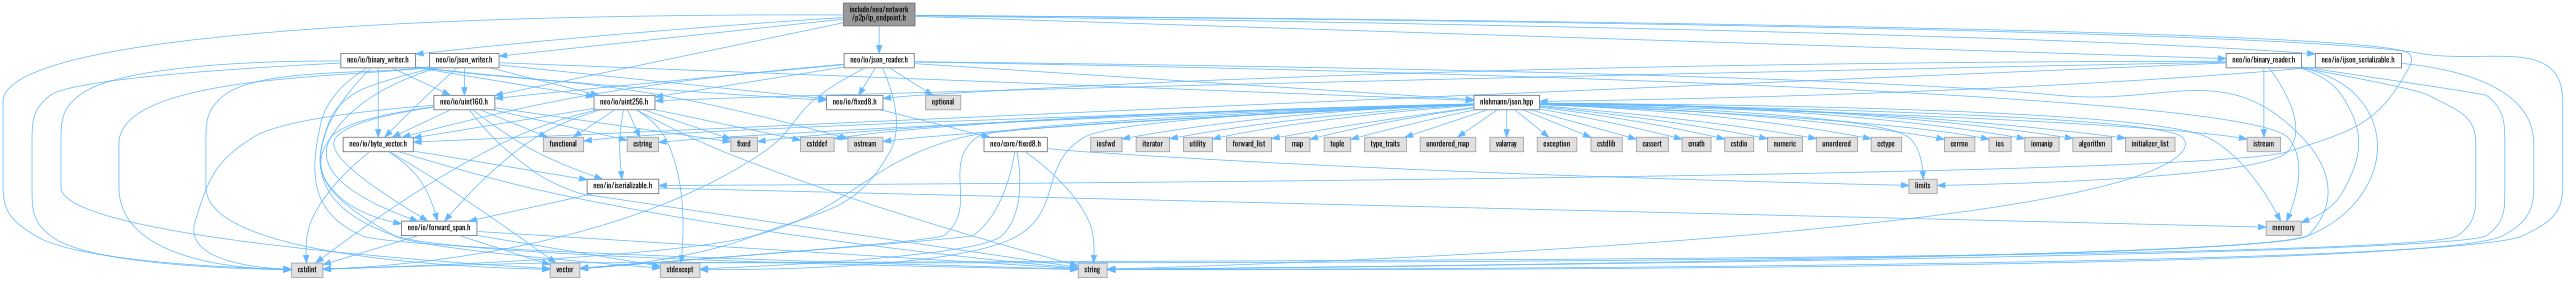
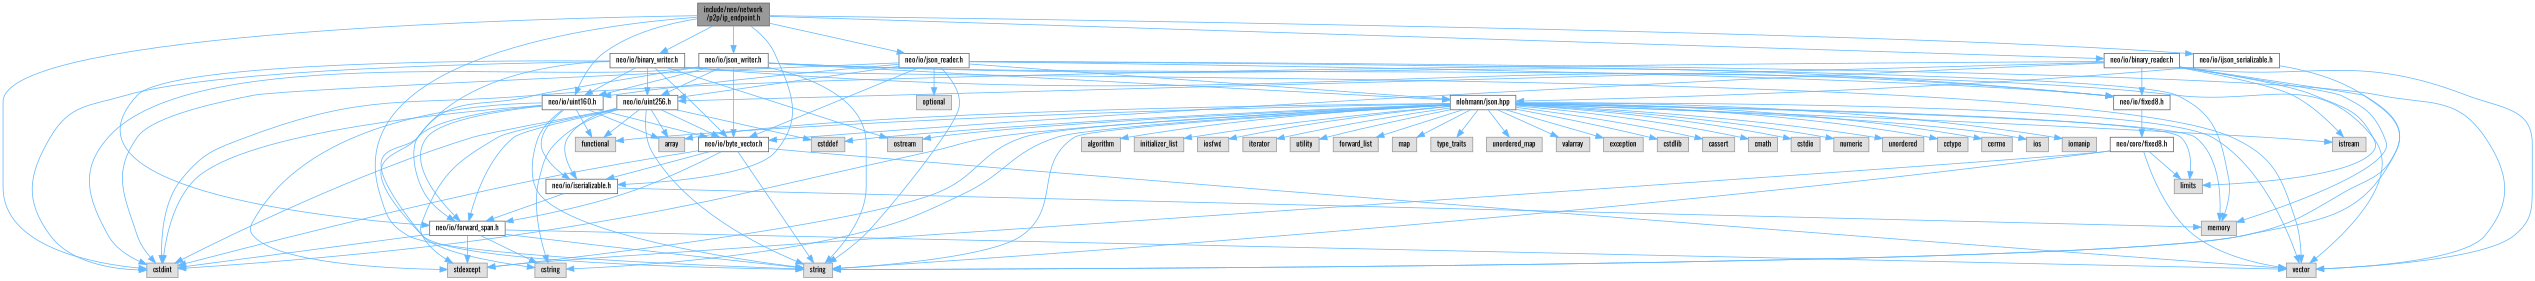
node "fixed": label "fixed" -> "array"
node "tuple": removed
edge "neo/io/forward_span.h" -> "cstring": added
